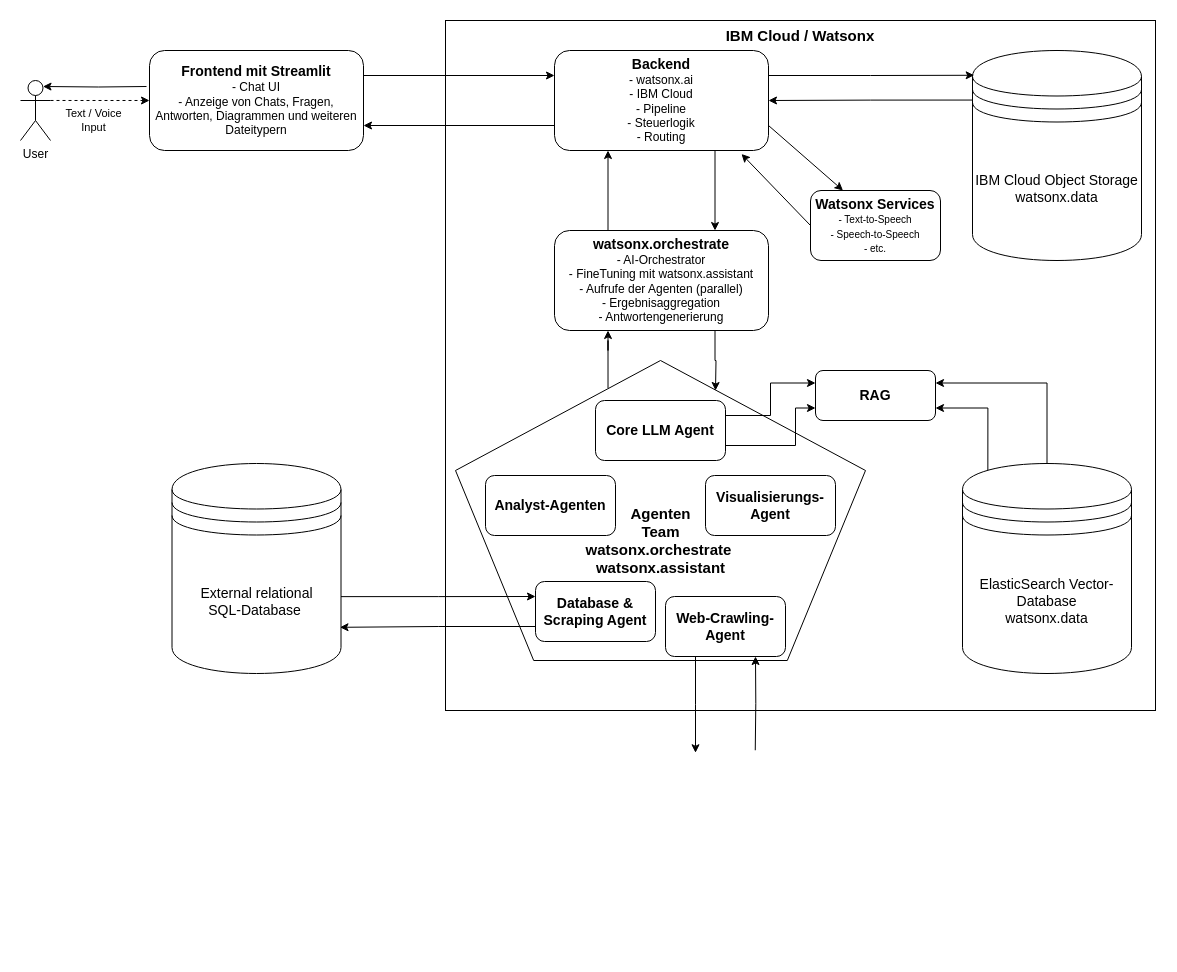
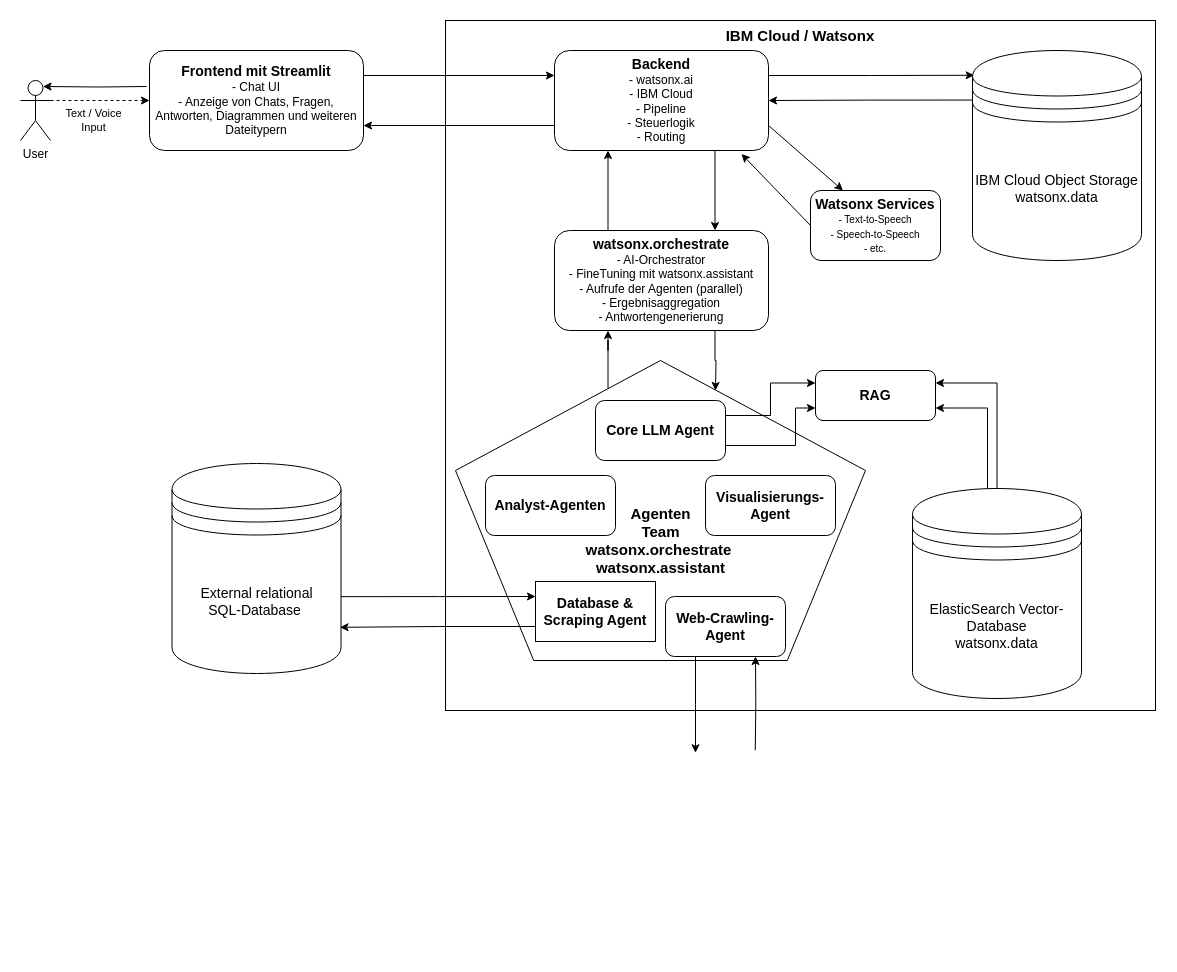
node "ElasticSearch Vector-Database watsonx.data": moved (1047, 569) -> (997, 594)
node "Database & Scraping Agent": shape rounded rectangle -> rectangle
